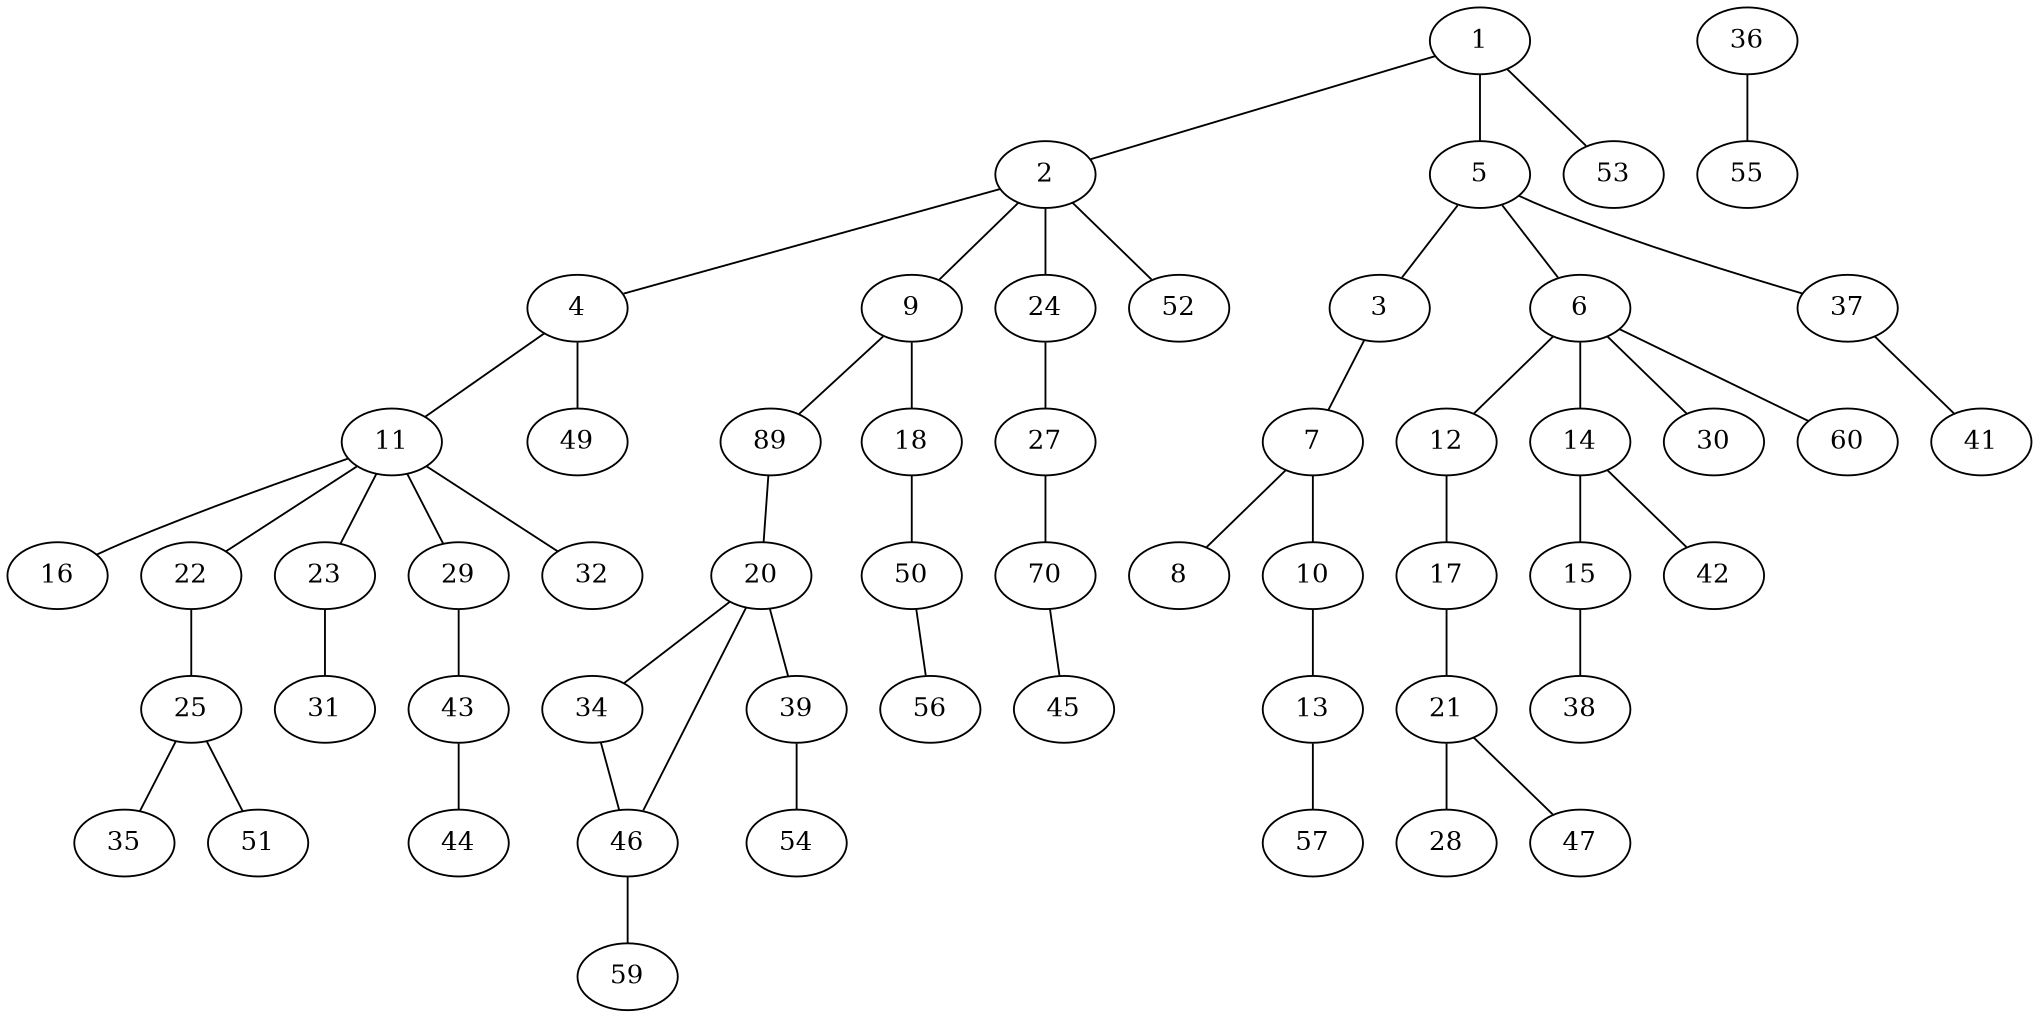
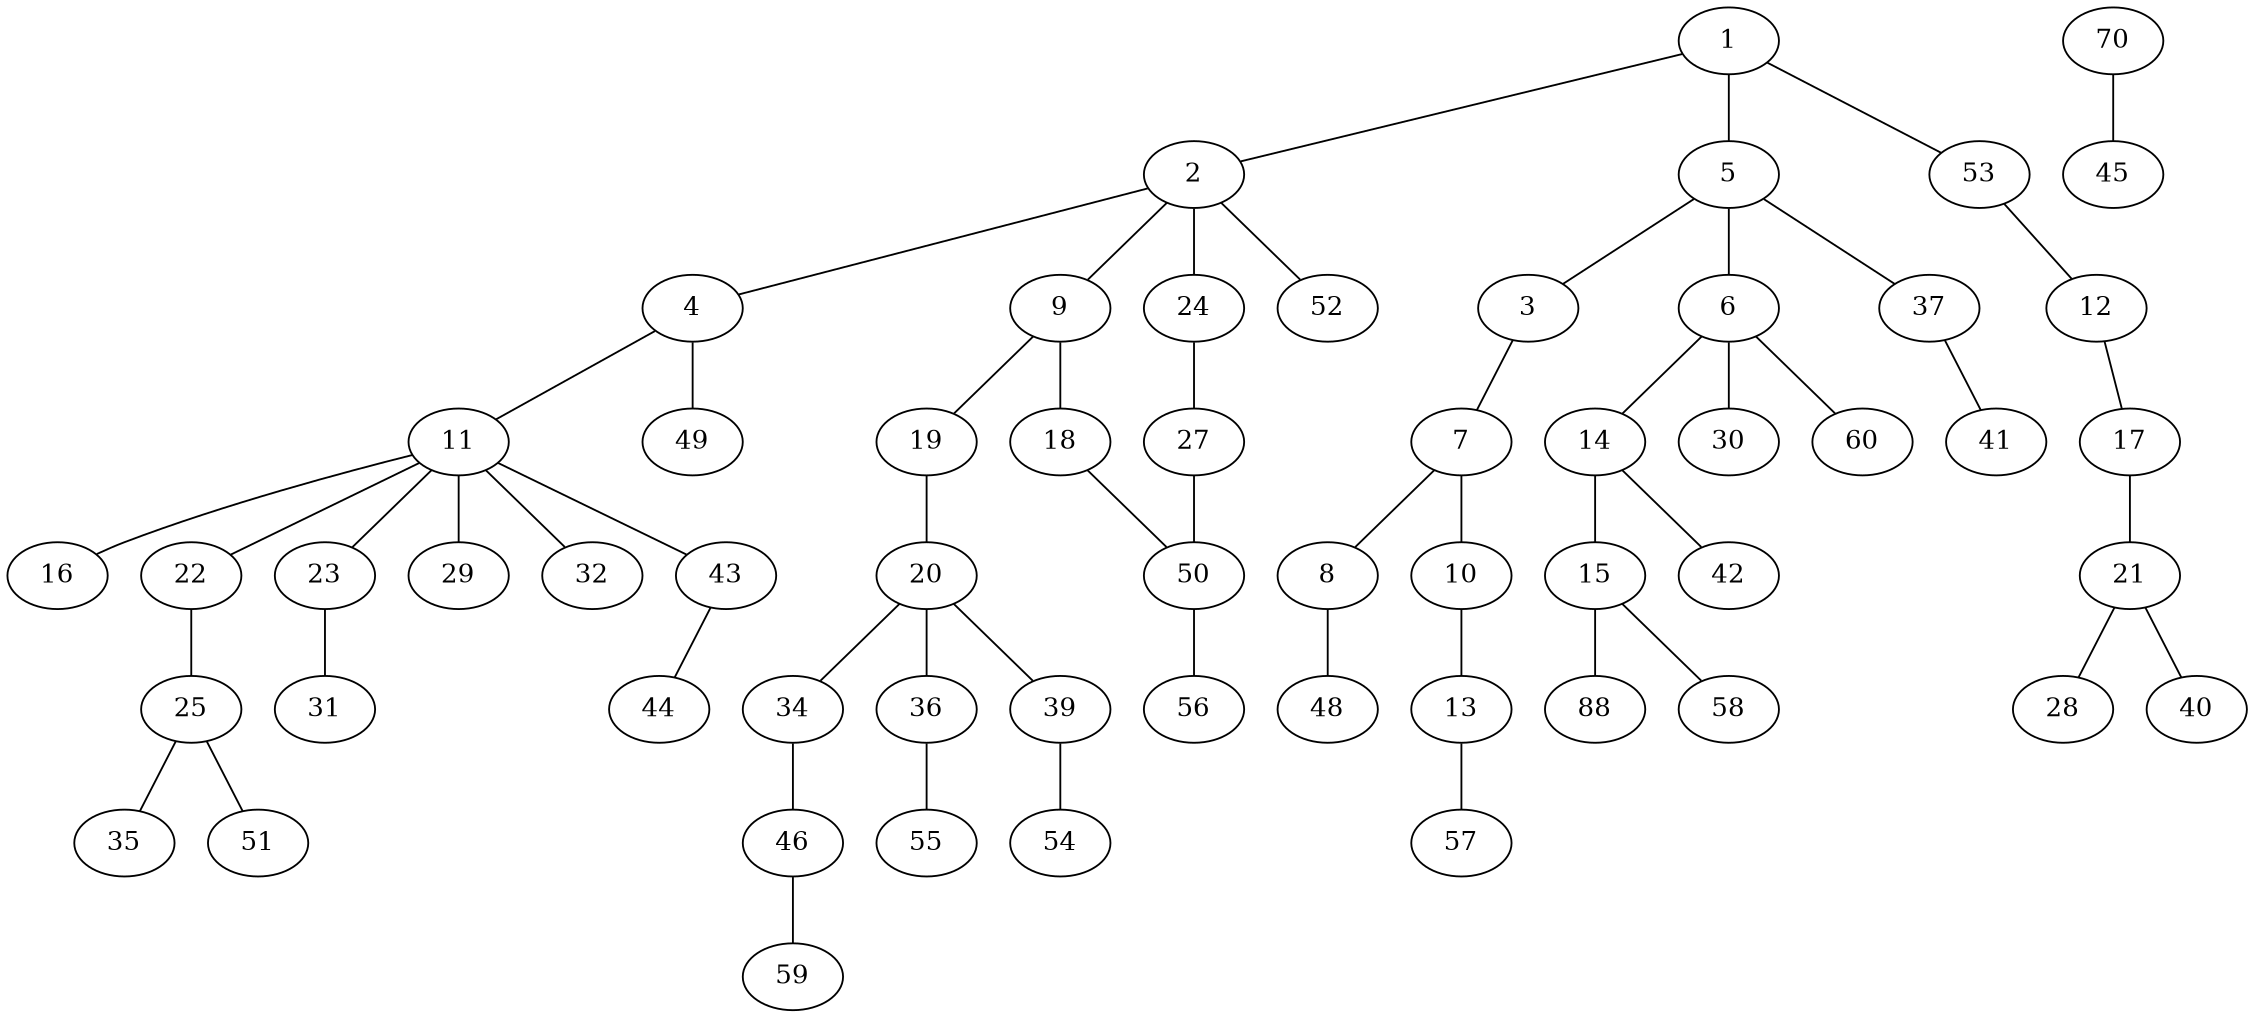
edge "6" -- "12": now "53" -- "12"
node "89": label "89" -> "19"
edge "27" -- "70": now "27" -- "50"
edge "29" -- "43": now "11" -- "43"
edge "20" -- "46": now "20" -- "36"
node "48": added
node "38": label "38" -> "88"
node "58": added
node "47": label "47" -> "40"
